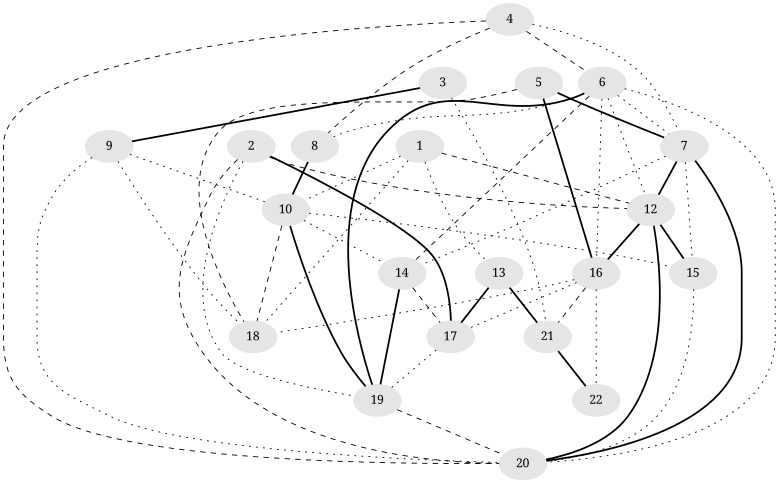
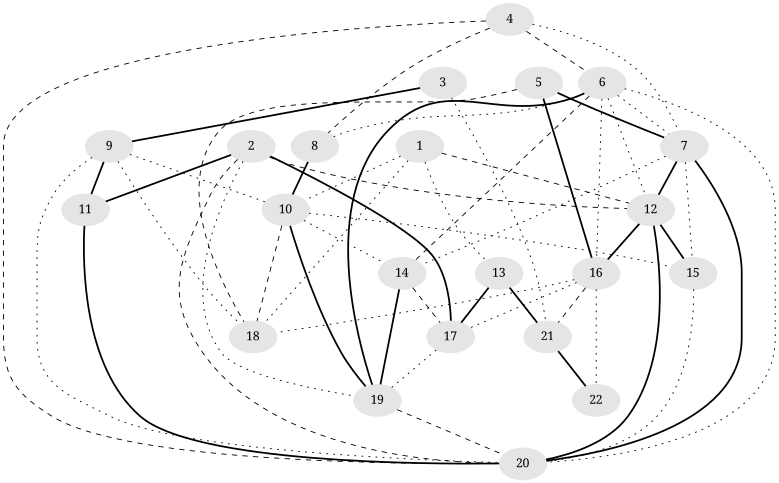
node "11": added
